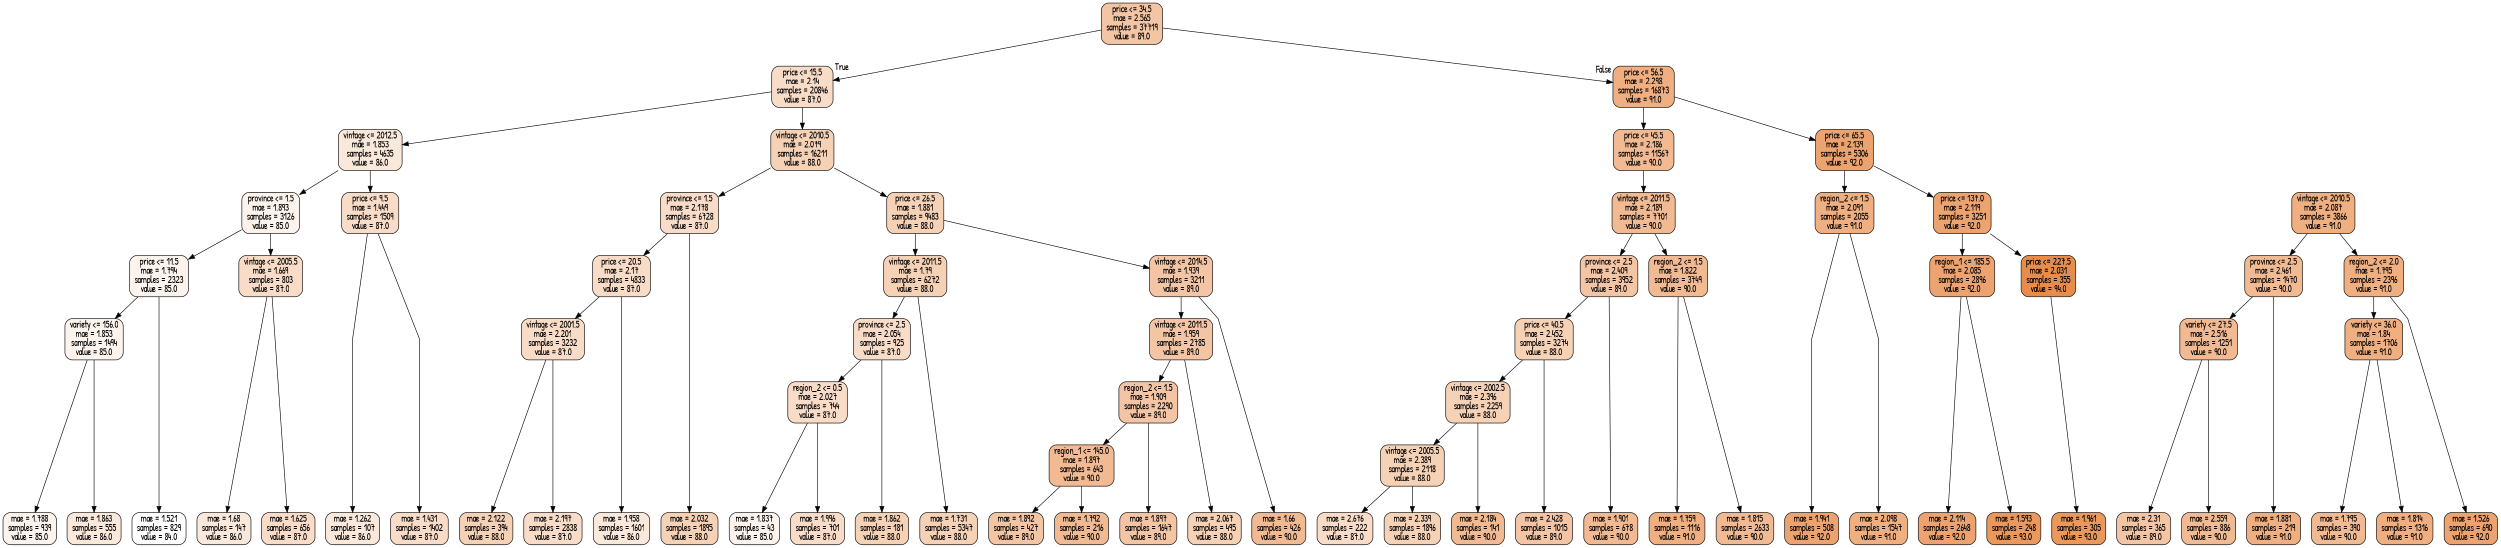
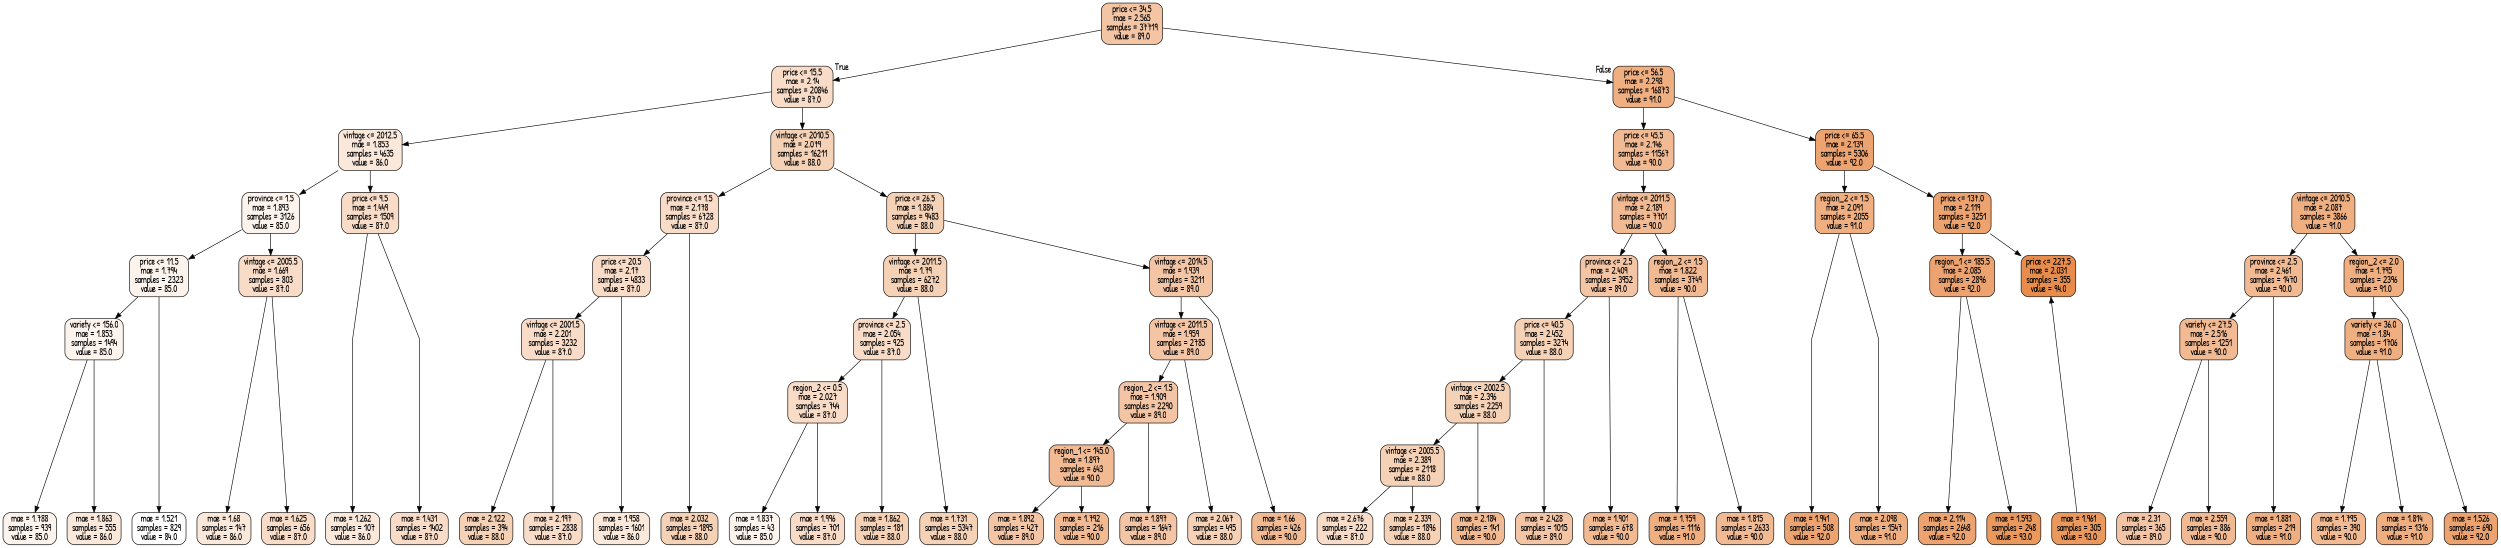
node "price <= 45.5 mae = 2.186 samples = 11567 value = 90.0": label "price <= 45.5 mae = 2.186 samples = 11567 value = 90.0" -> "price <= 45.5 mae = 2.146 samples = 11567 value = 90.0"
node "price <= 26.5 mae = 1.881 samples = 9483 value = 88.0": label "price <= 26.5 mae = 1.881 samples = 9483 value = 88.0" -> "price <= 26.5 mae = 1.884 samples = 9483 value = 88.0"
edge "price <= 227.5 mae = 2.031 samples = 355 value = 94.0" -> "mae = 1.961 samples = 305 value = 93.0": reversed
